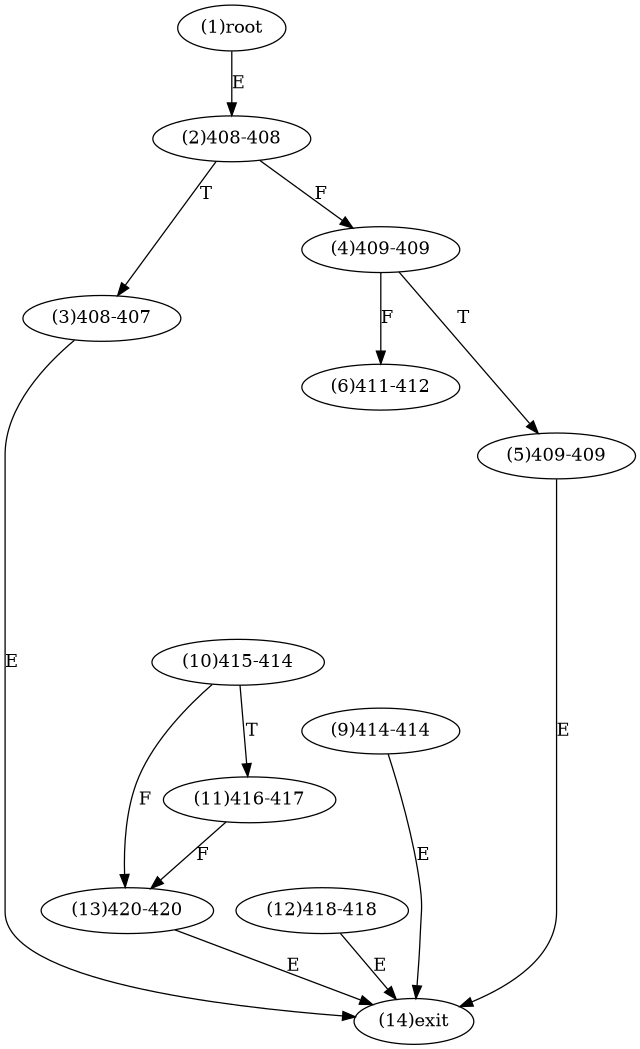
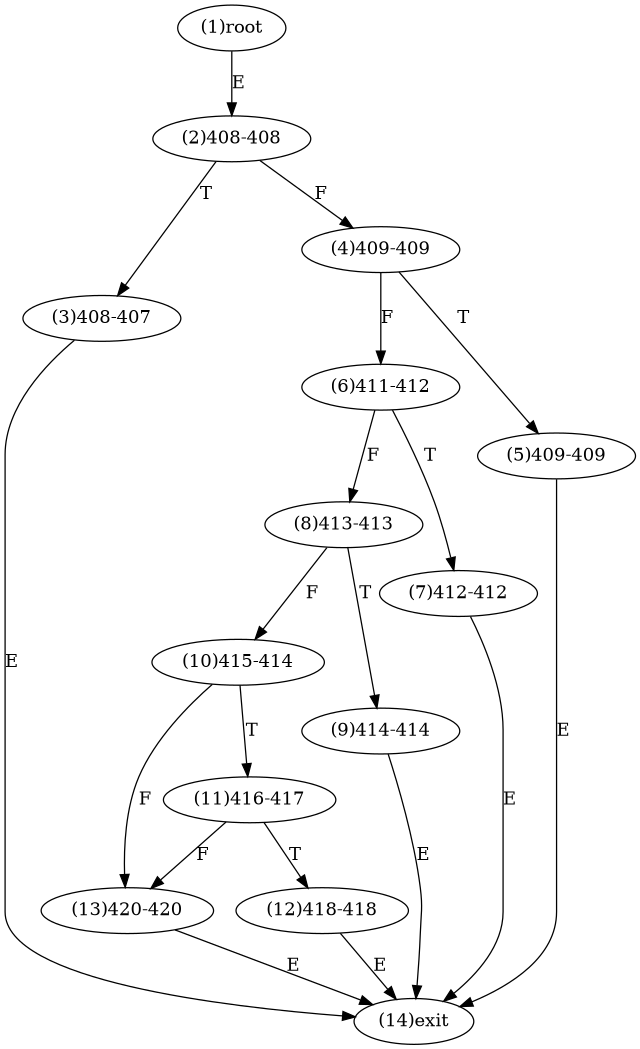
node "(8)413-413": added
node "(7)412-412": added
edge "(11)416-417" -> "(12)418-418": added, label "T"
